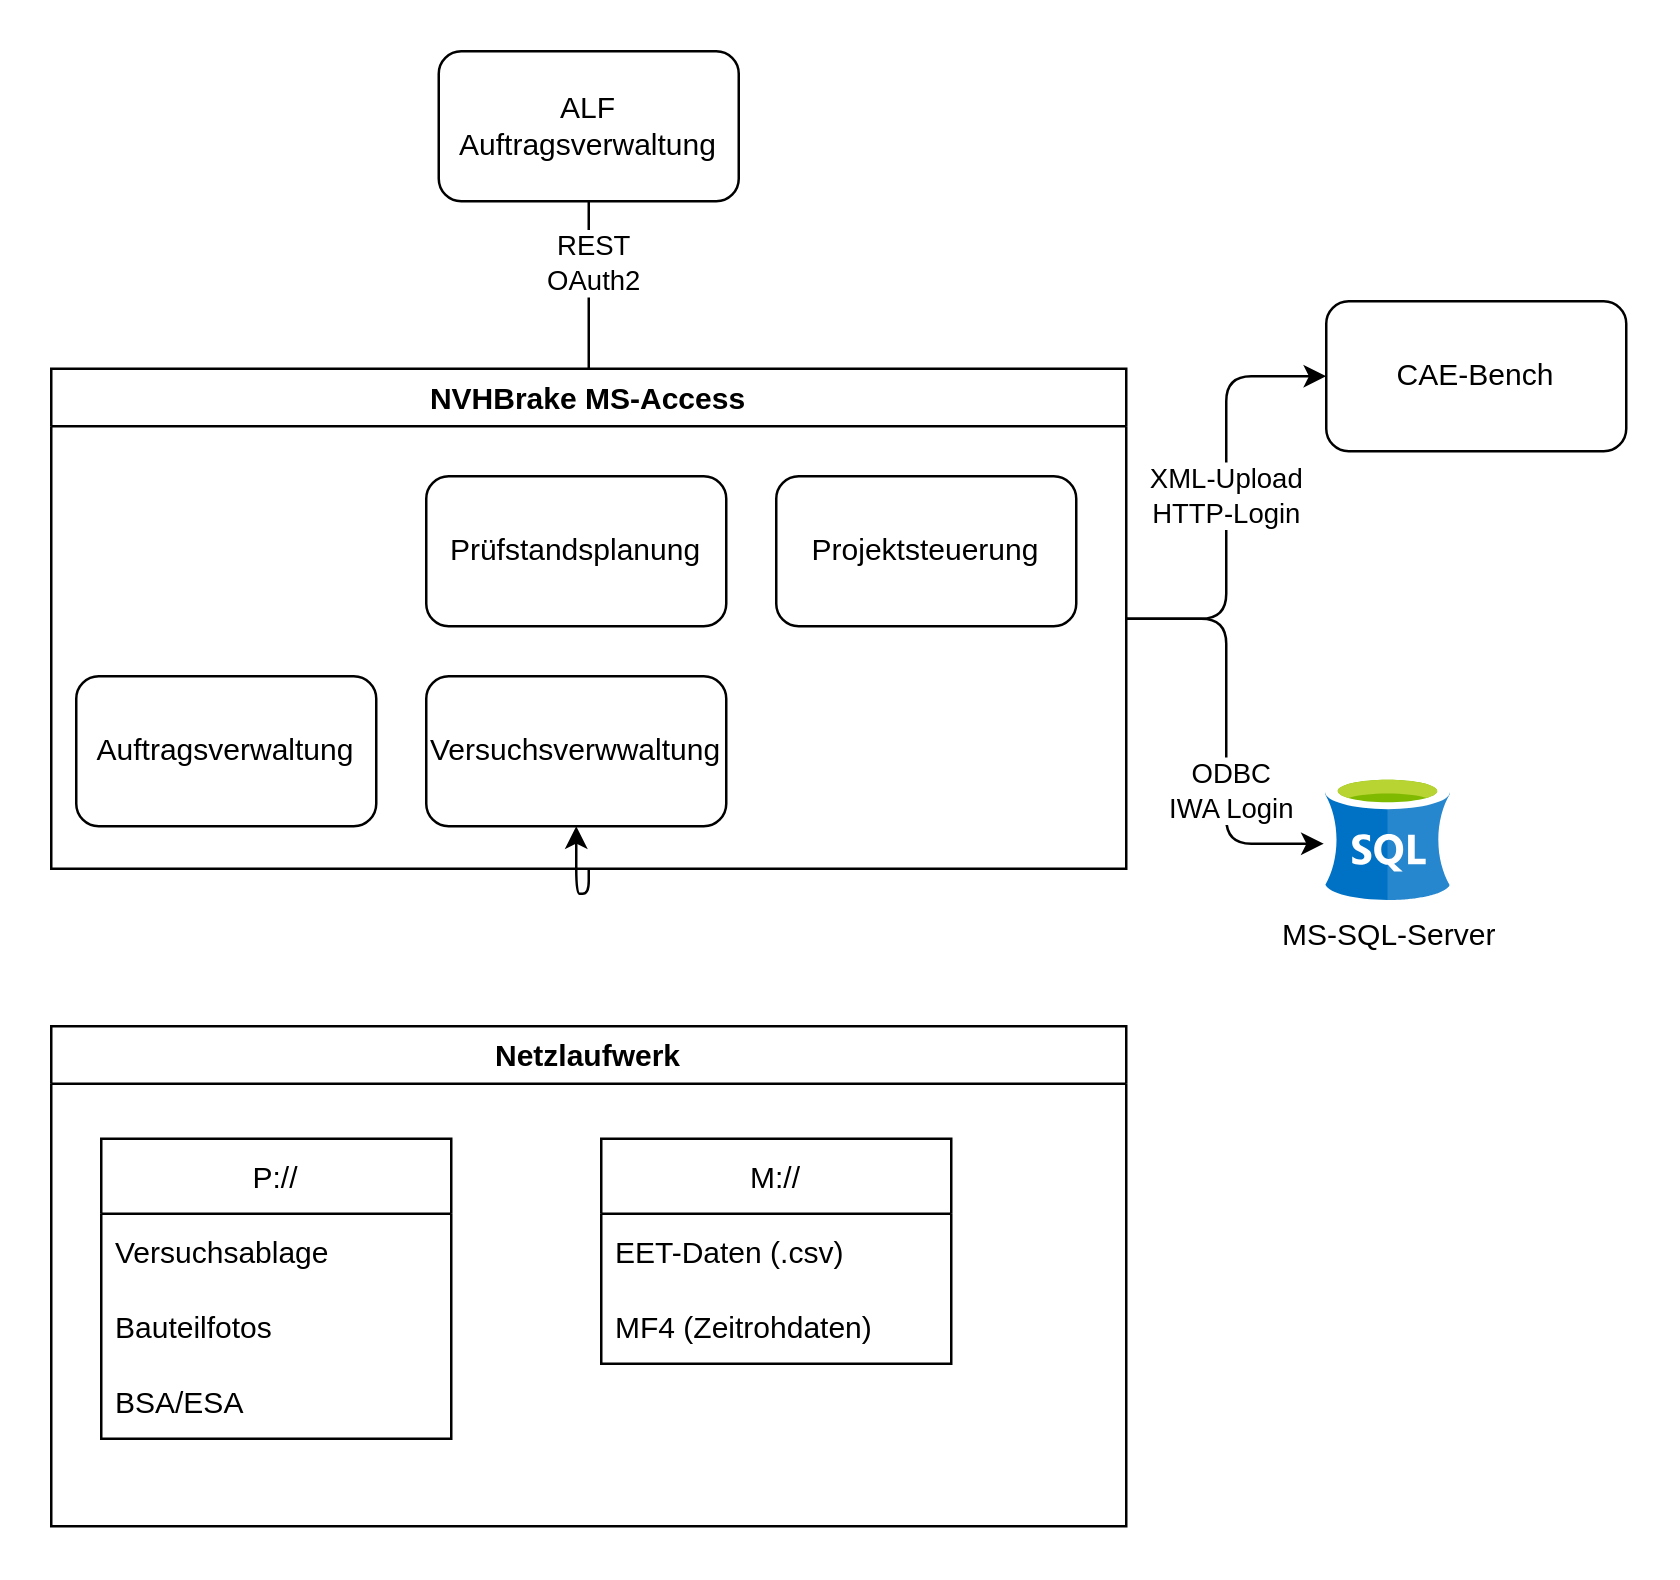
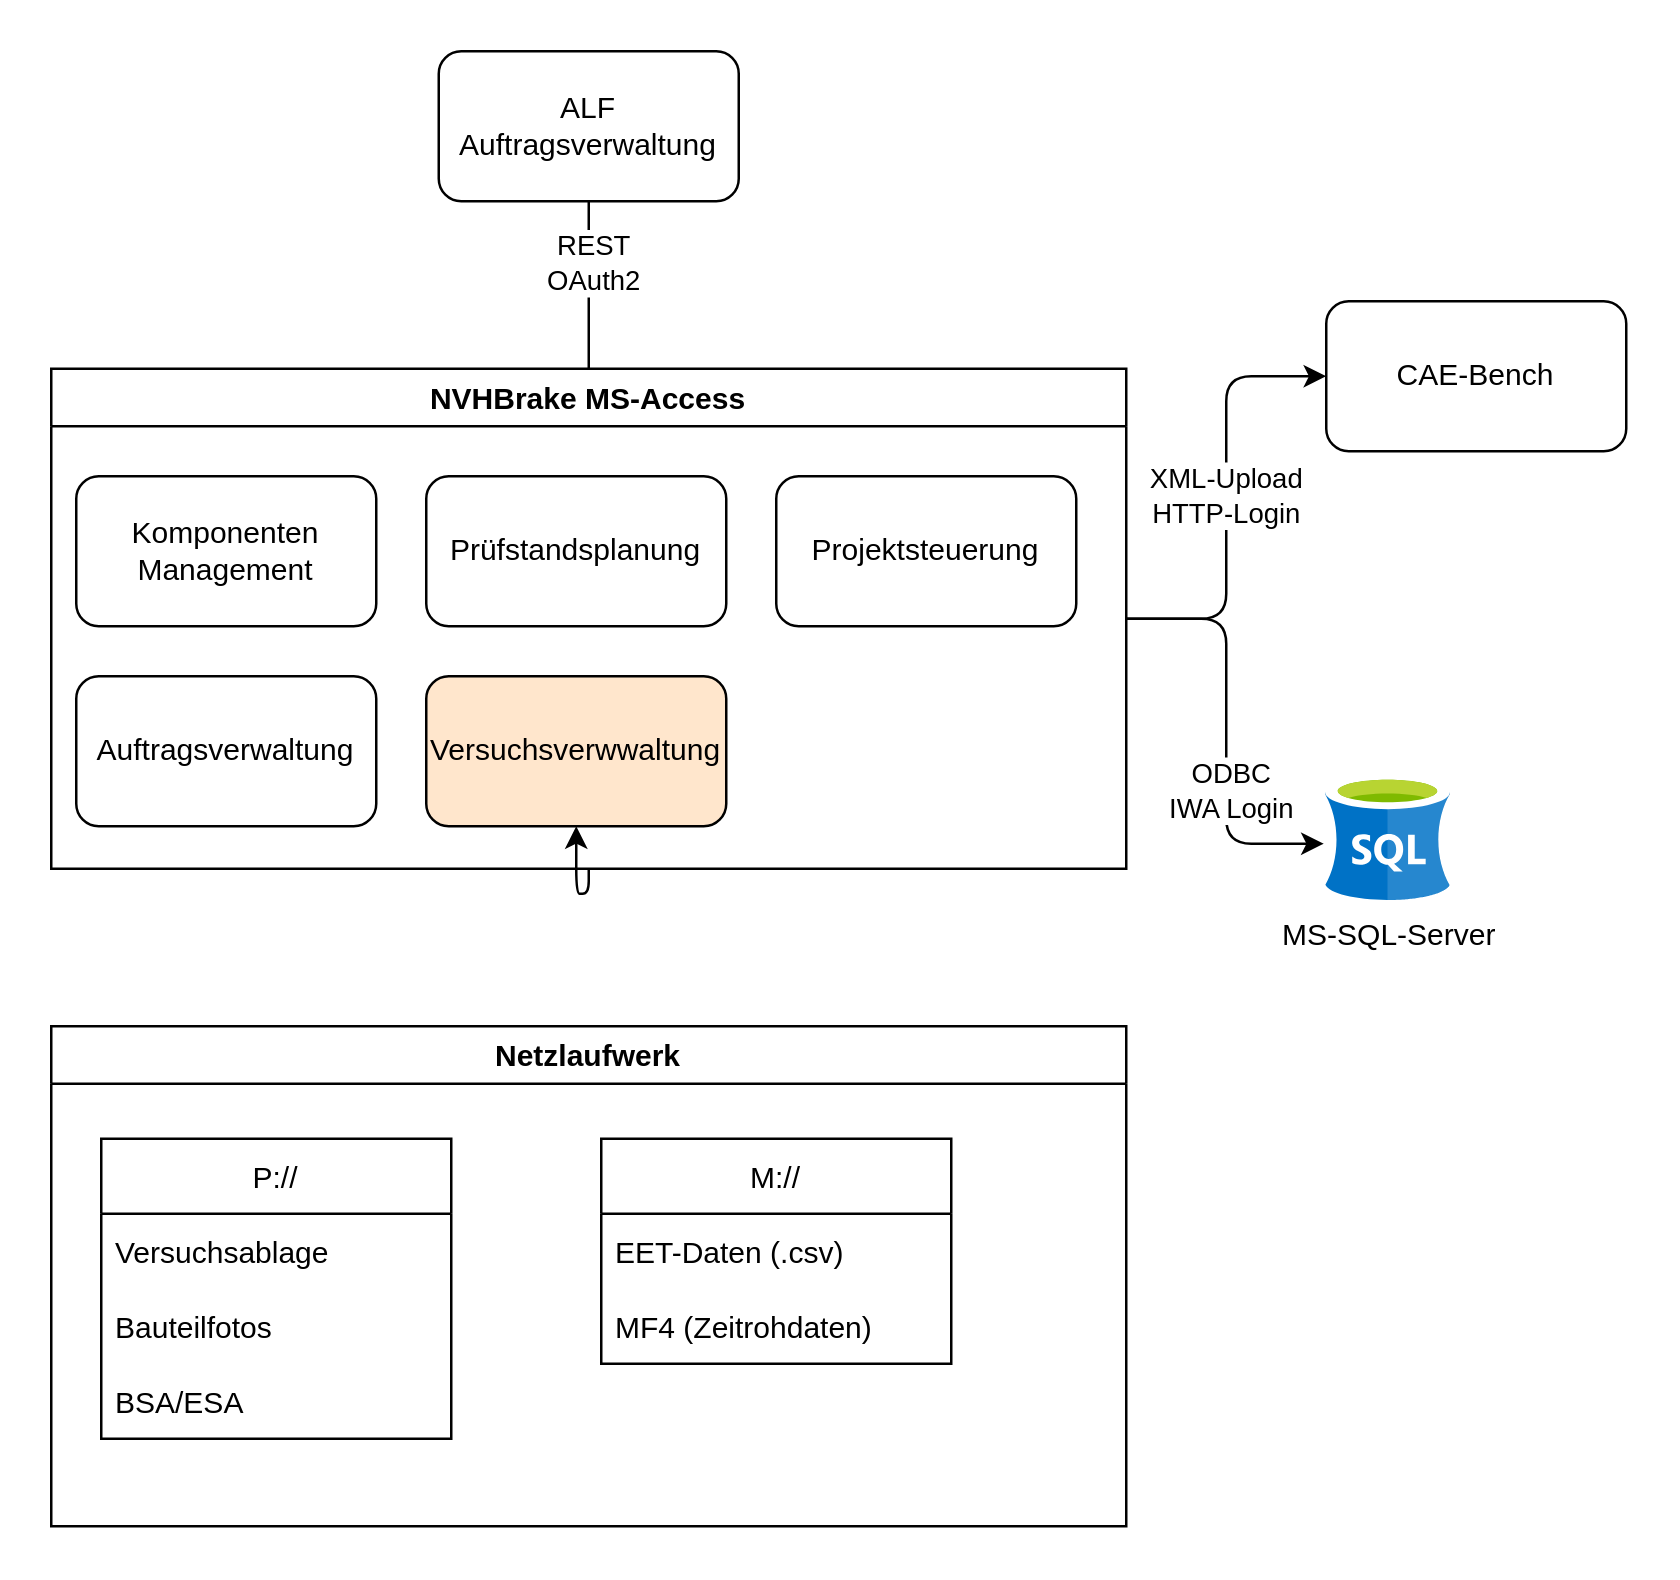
node "Komponenten Management": added
node "Versuchsverwwaltung": fillcolor #ffffff -> #ffe6cc
